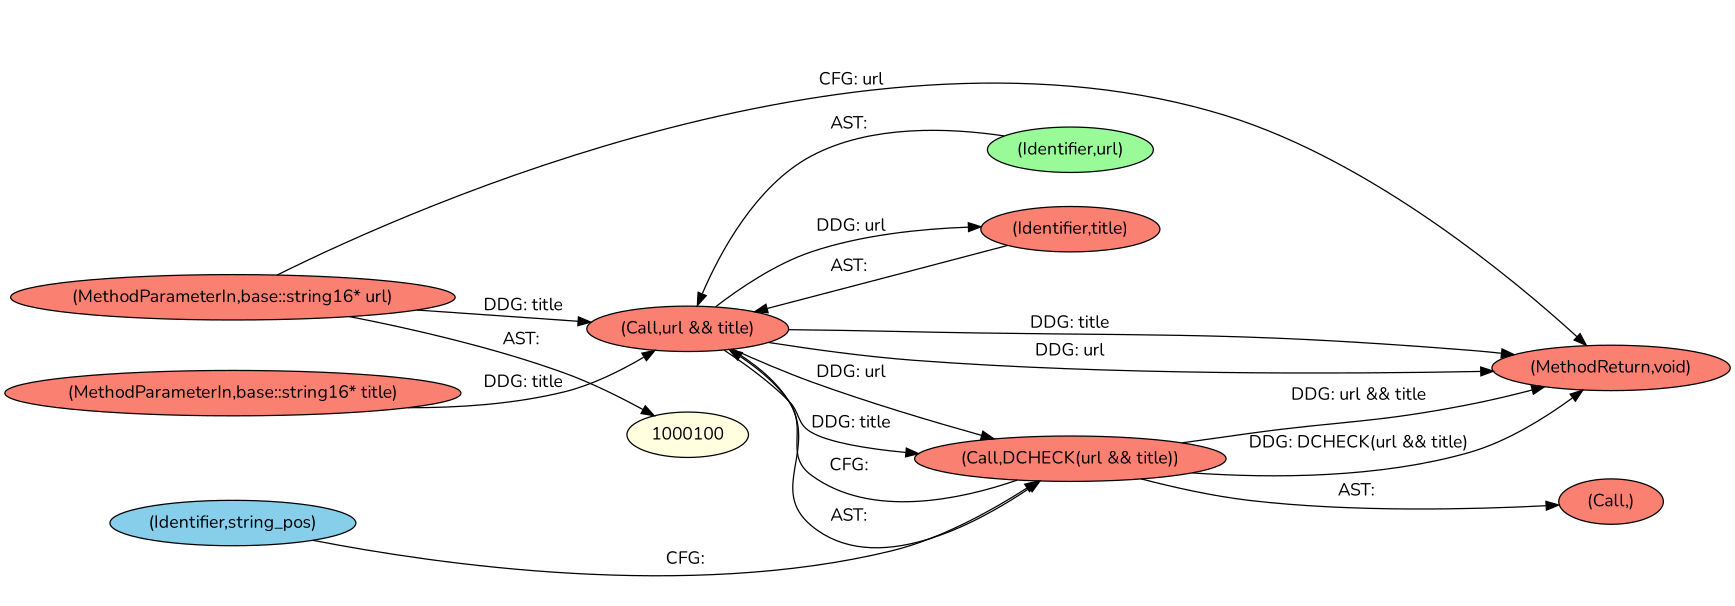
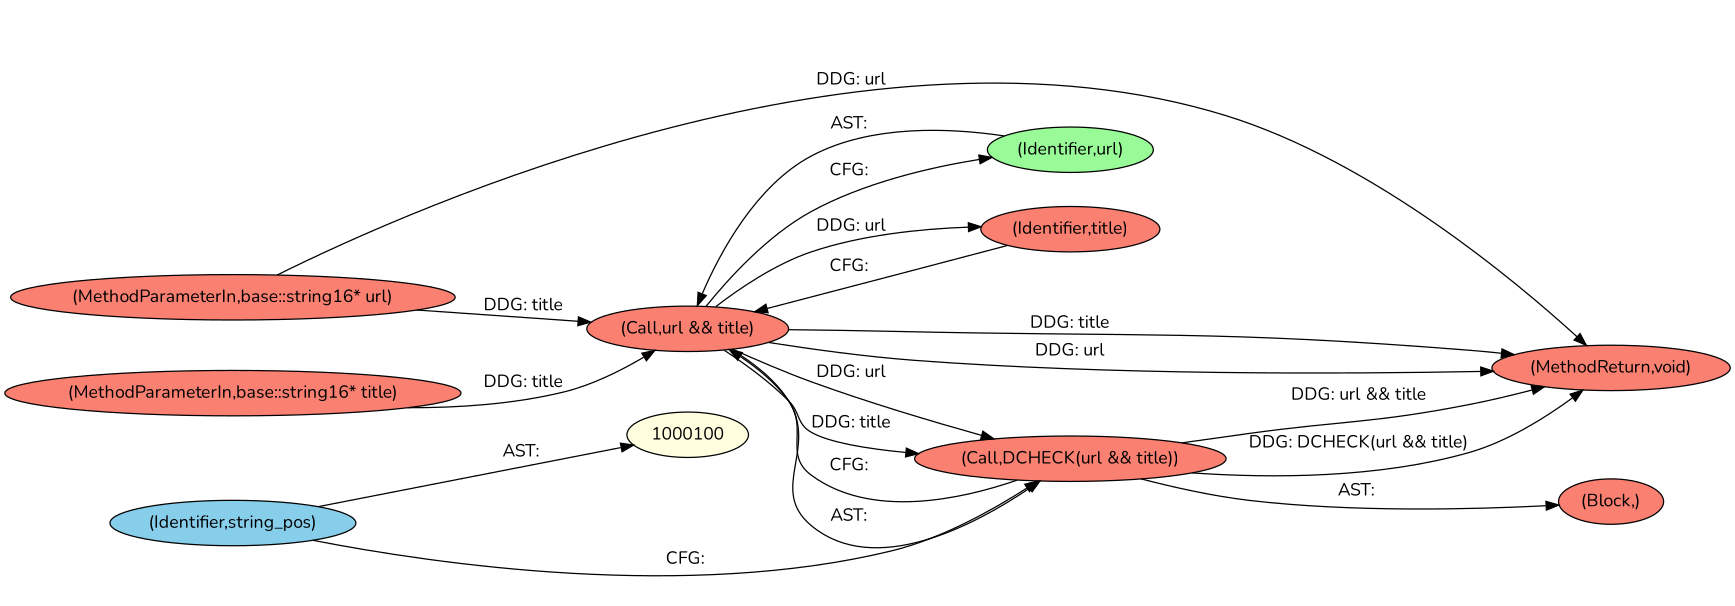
edge "(MethodParameterIn,base::string16* url)" -> "(MethodReturn,void)": label "CFG: url" -> "DDG: url"
edge "(Call,url && title)" -> "(Identifier,url)": added, label "CFG:"
edge "(Identifier,title)" -> "(Call,url && title)": label "AST: " -> "CFG: "
edge "(MethodParameterIn,base::string16* url)" -> "1000100": now "(Identifier,string_pos)" -> "1000100"
node "(Call,)": label "(Call,)" -> "(Block,)"
